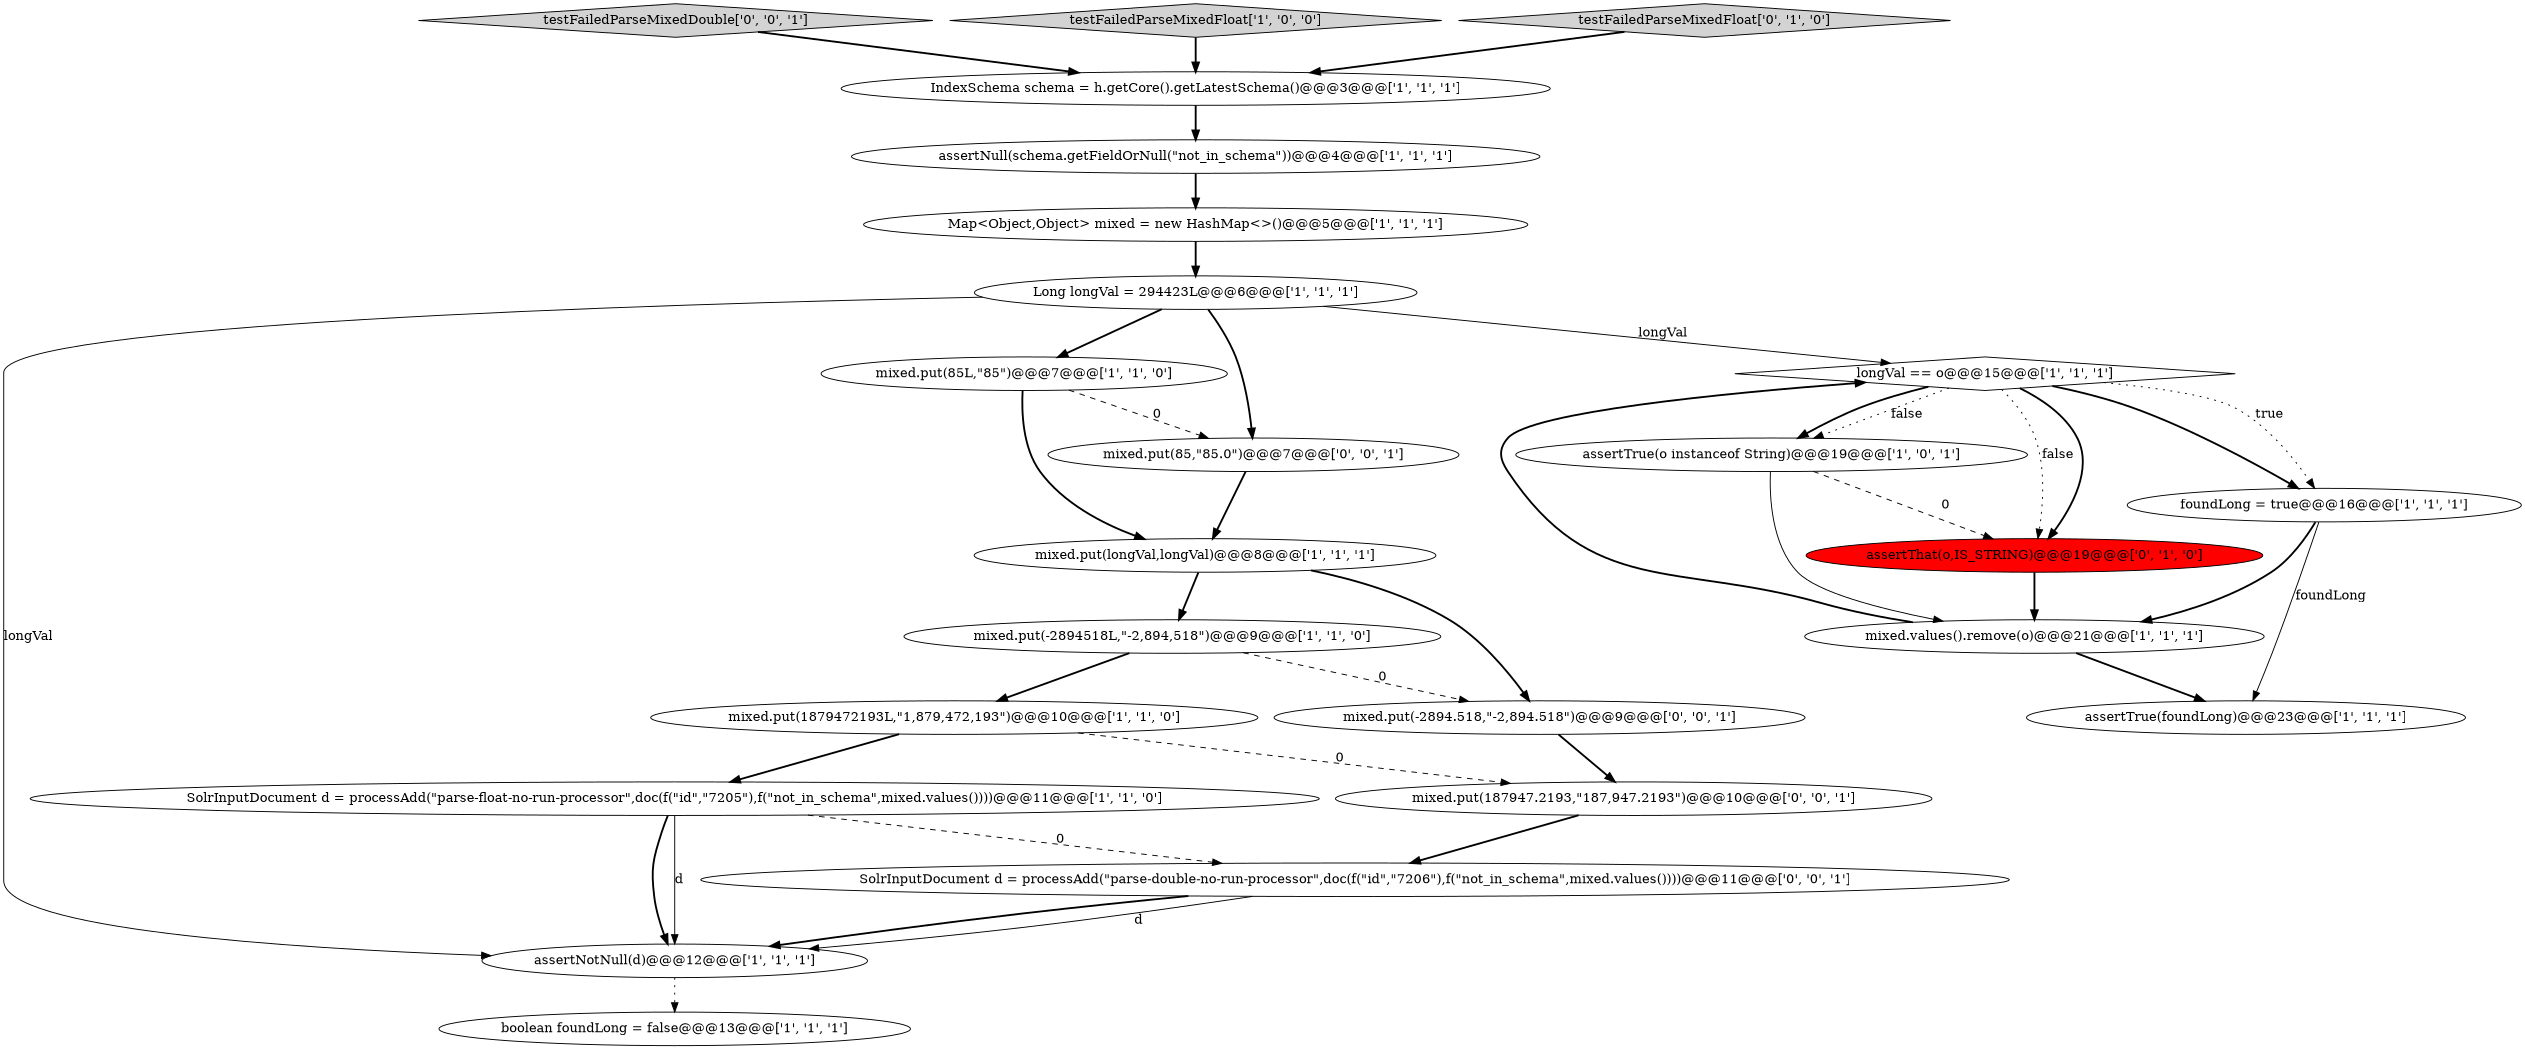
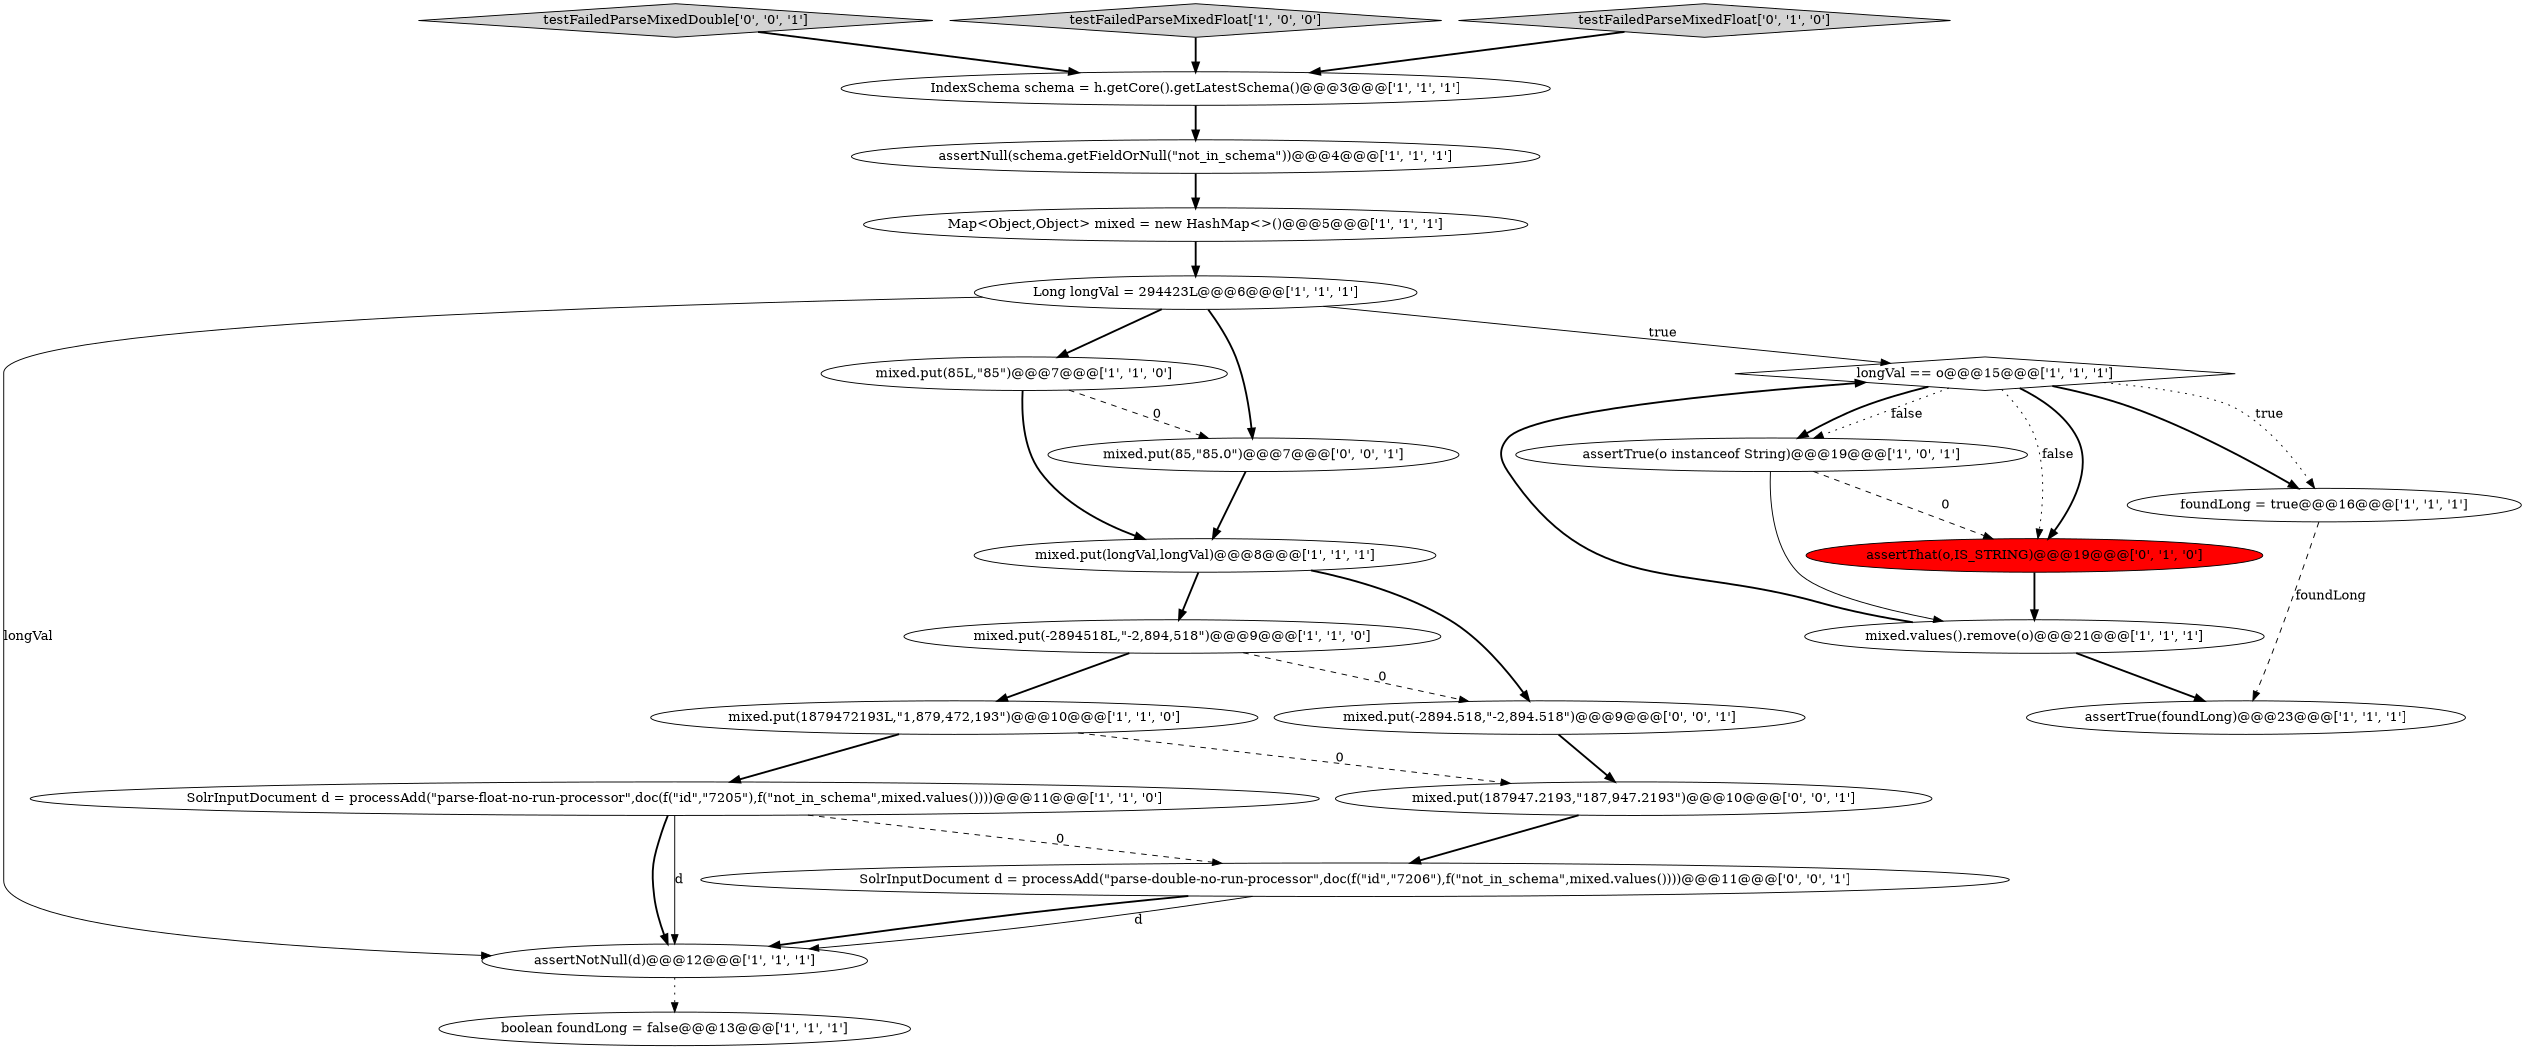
edge "Long longVal = 294423L@@@6@@@['1', '1', '1']" -> "longVal == o@@@15@@@['1', '1', '1']": label "longVal" -> "true"
edge "foundLong = true@@@16@@@['1', '1', '1']" -> "mixed.values().remove(o)@@@21@@@['1', '1', '1']": removed
edge "foundLong = true@@@16@@@['1', '1', '1']" -> "assertTrue(foundLong)@@@23@@@['1', '1', '1']": style solid -> dashed
